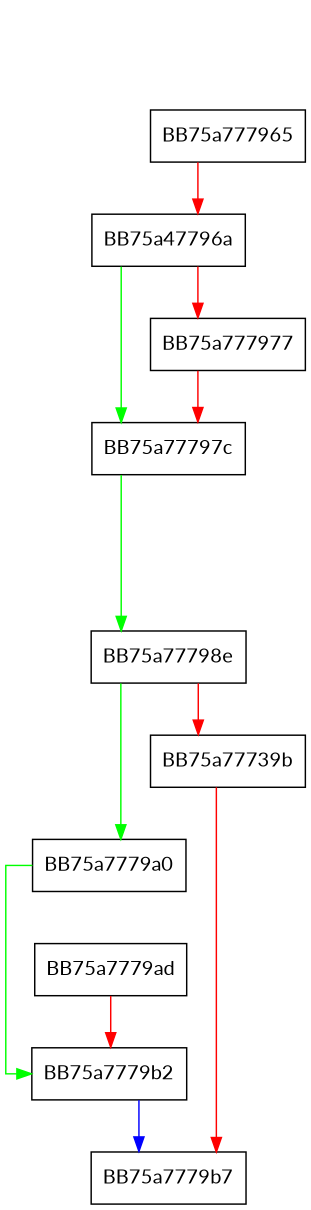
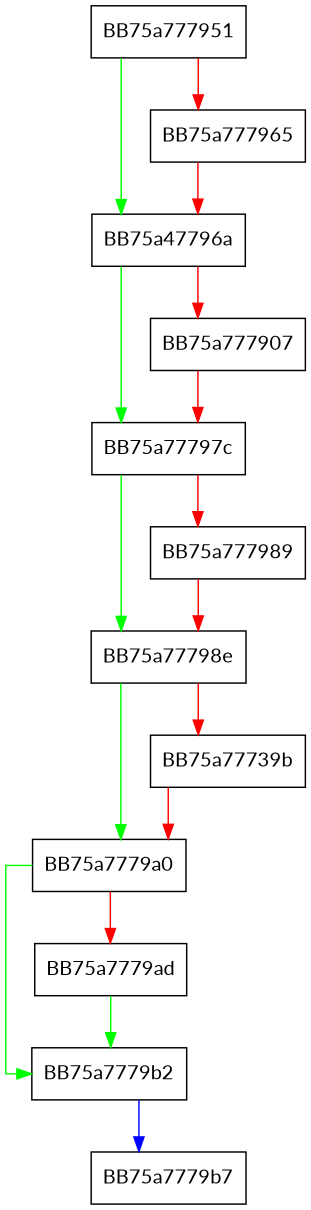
node "BB75a777951": added
node "BB75a777977": label "BB75a777977" -> "BB75a777907"
node "BB75a777989": added
edge "BB75a7779a0" -> "BB75a7779ad": added
edge "BB75a77739b" -> "BB75a7779b7": now "BB75a77739b" -> "BB75a7779a0"
edge "BB75a7779ad" -> "BB75a7779b2": color red -> green
